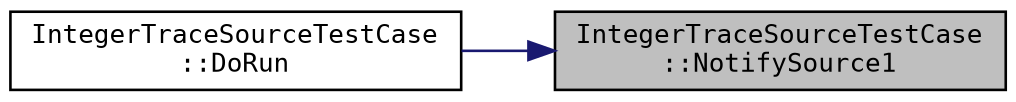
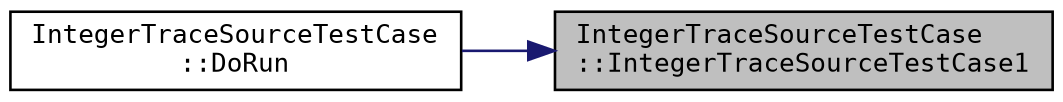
node "IntegerTraceSourceTestCase ::NotifySource1": label "IntegerTraceSourceTestCase ::NotifySource1" -> "IntegerTraceSourceTestCase ::IntegerTraceSourceTestCase1"
